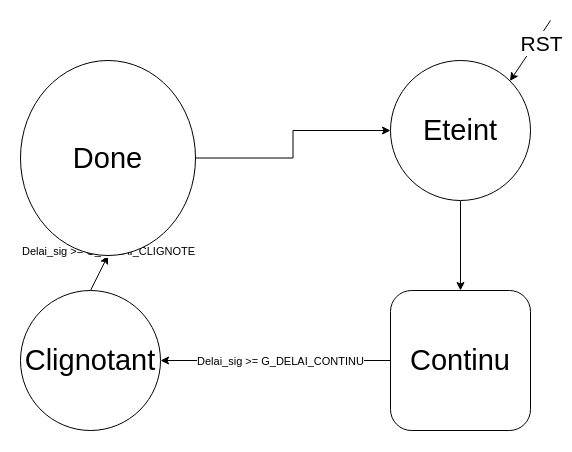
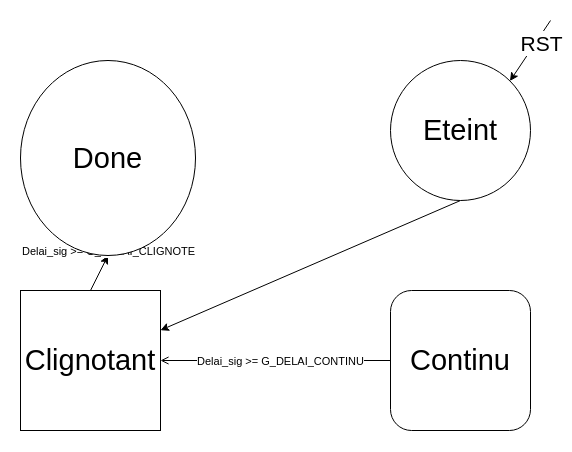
edge "Done" -> "Eteint": removed
edge "Eteint" -> "Continu": now "Eteint" -> "Clignotant"
node "Clignotant": shape ellipse -> rectangle
edge "Continu" -> "Clignotant": arrowhead classic -> open
